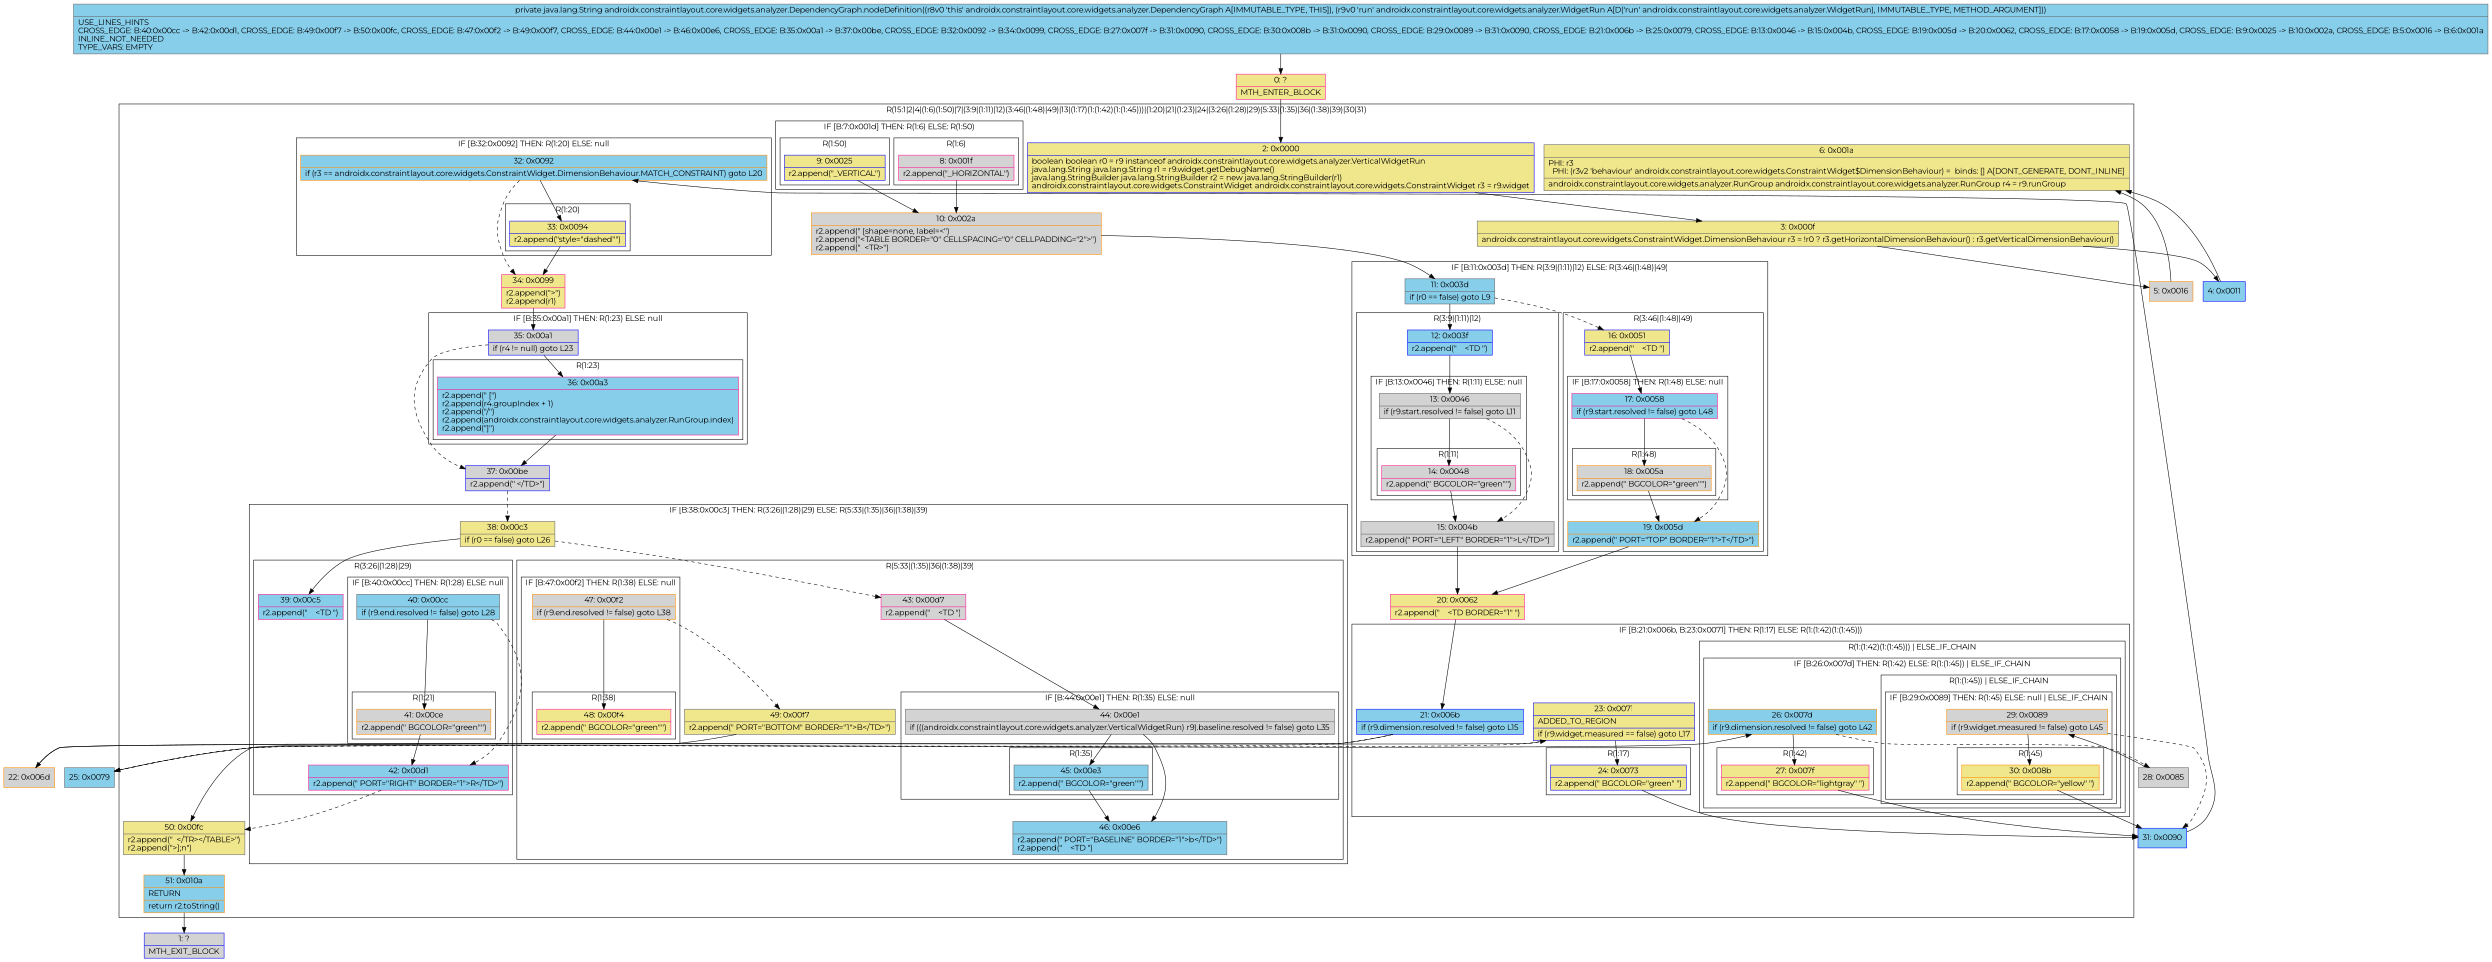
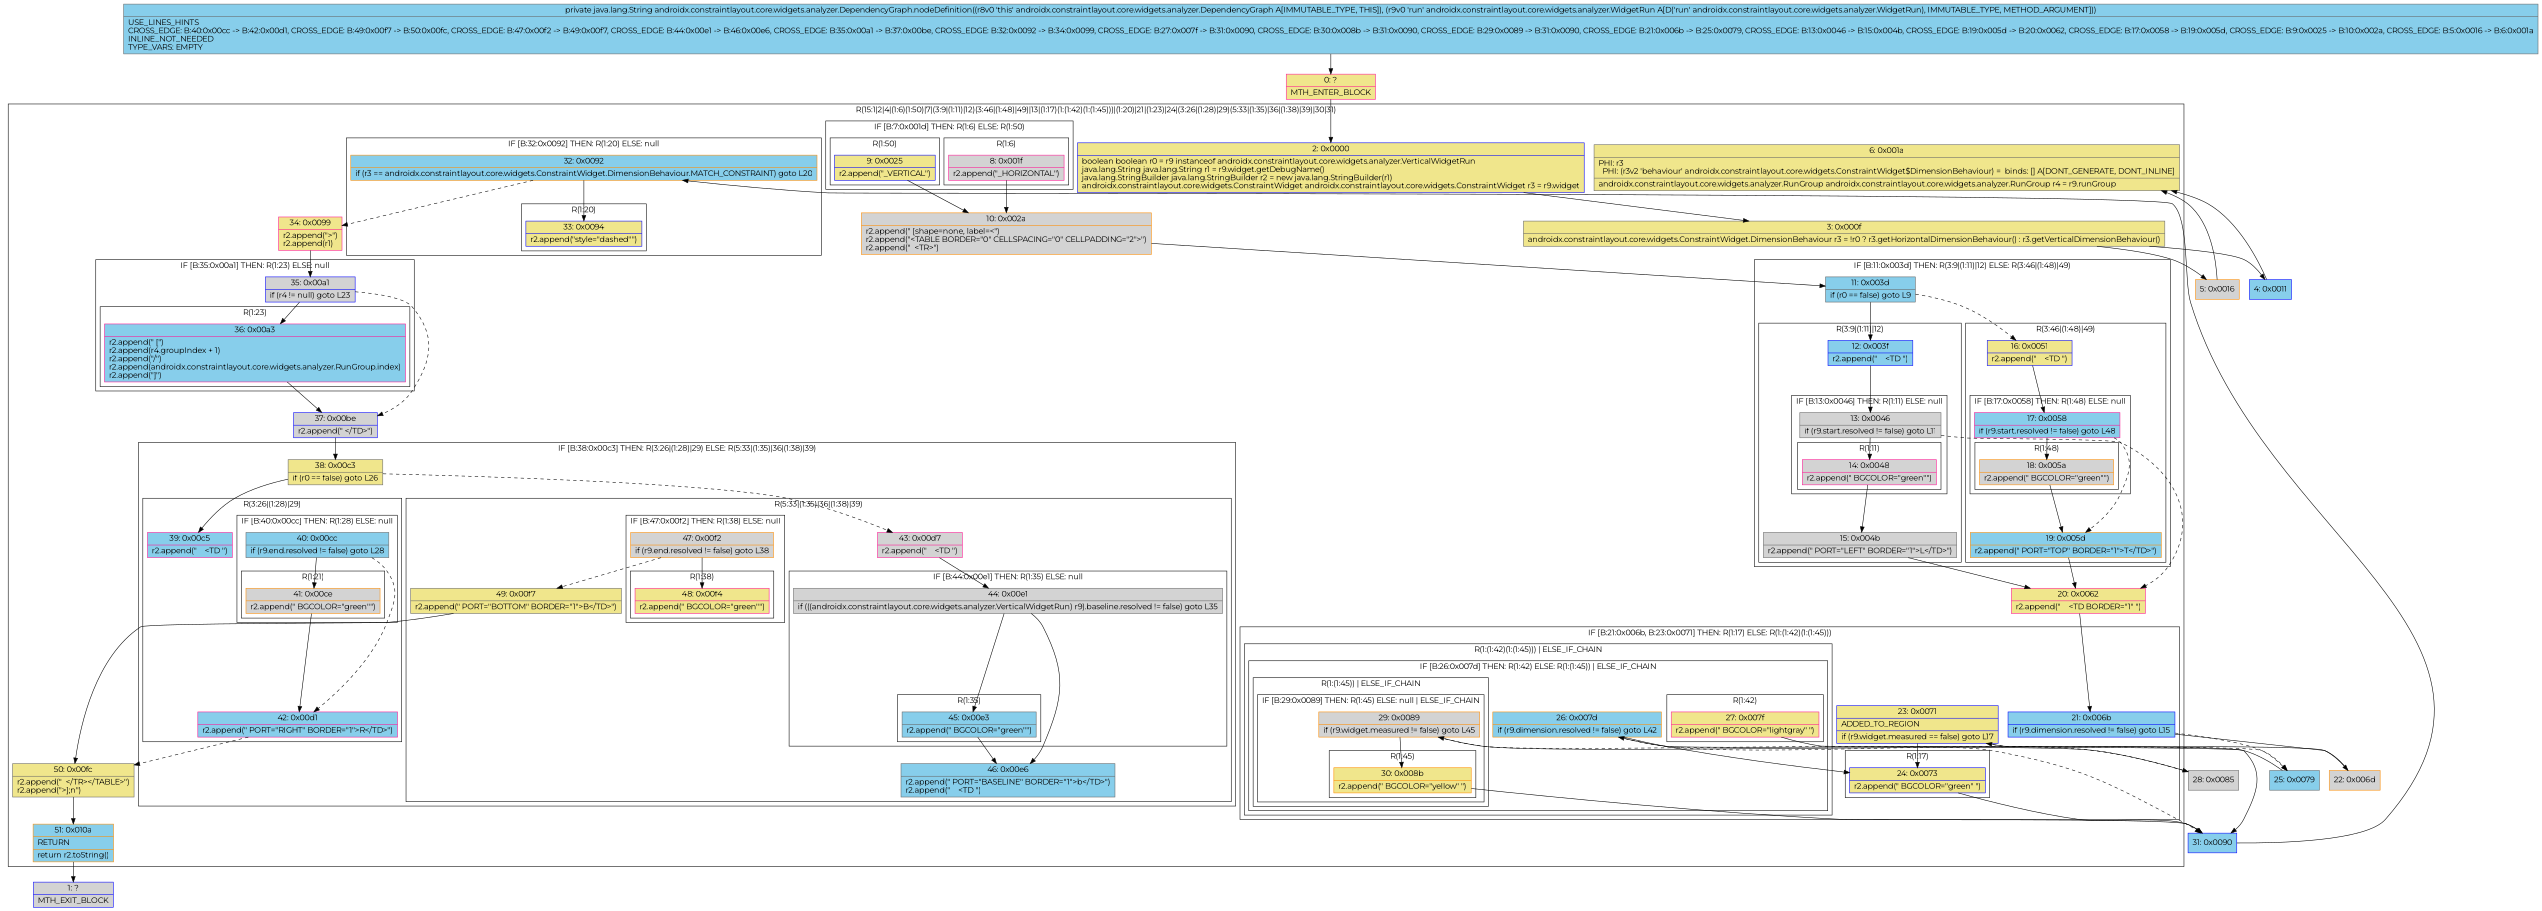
edge "33: 0x0094" -> "34: 0x0099": removed
edge "13: 0x0046" -> "15: 0x004b": now "13: 0x0046" -> "20: 0x0062"
edge "37: 0x00be" -> "38: 0x00c3": style dashed -> solid
edge "26: 0x007d" -> "27: 0x007f": now "26: 0x007d" -> "24: 0x0073"
